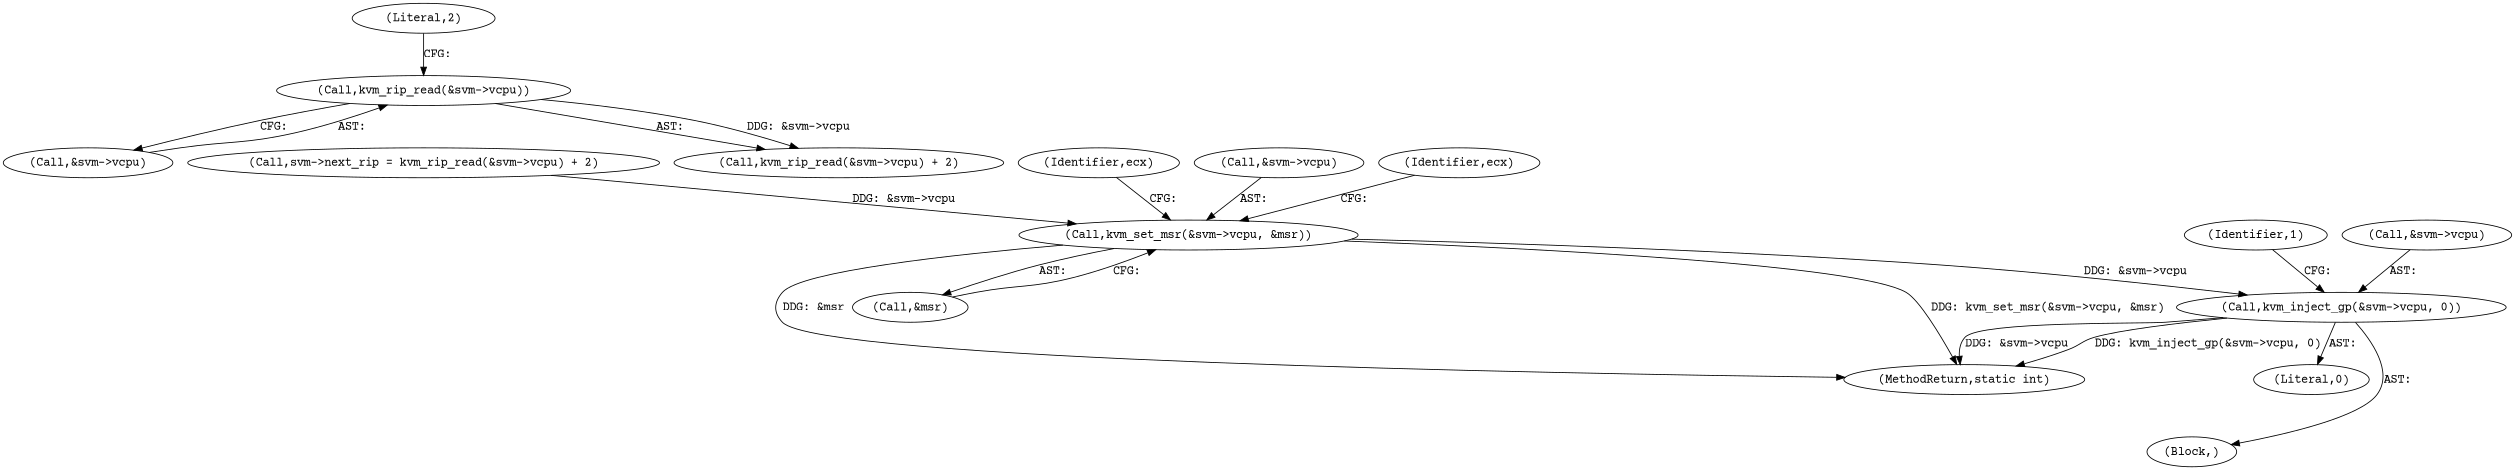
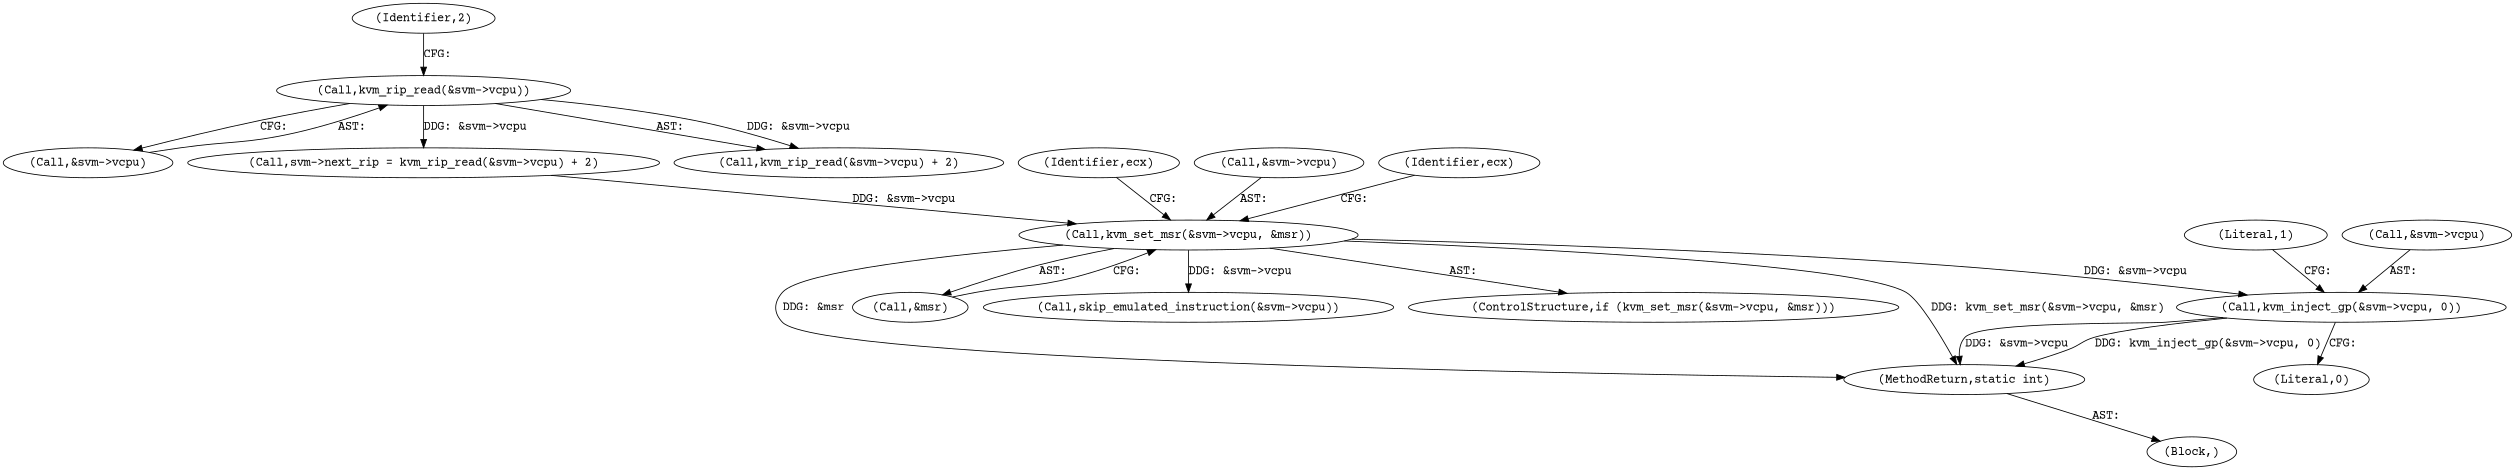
node "(Literal,2)": label "(Literal,2)" -> "(Identifier,2)"
edge "(Call,kvm_rip_read(&svm->vcpu))" -> "(Call,svm->next_rip = kvm_rip_read(&svm->vcpu) + 2)": added, label "DDG: &svm->vcpu"
node "(Identifier,1)": label "(Identifier,1)" -> "(Literal,1)"
node "(Call,skip_emulated_instruction(&svm->vcpu))": added
node "(ControlStructure,if (kvm_set_msr(&svm->vcpu, &msr)))": added
edge "(Call,kvm_inject_gp(&svm->vcpu, 0))" -> "(Literal,0)": label "AST: " -> "CFG: "
edge "(Call,kvm_inject_gp(&svm->vcpu, 0))" -> "(Block,)": now "(MethodReturn,static int)" -> "(Block,)"
